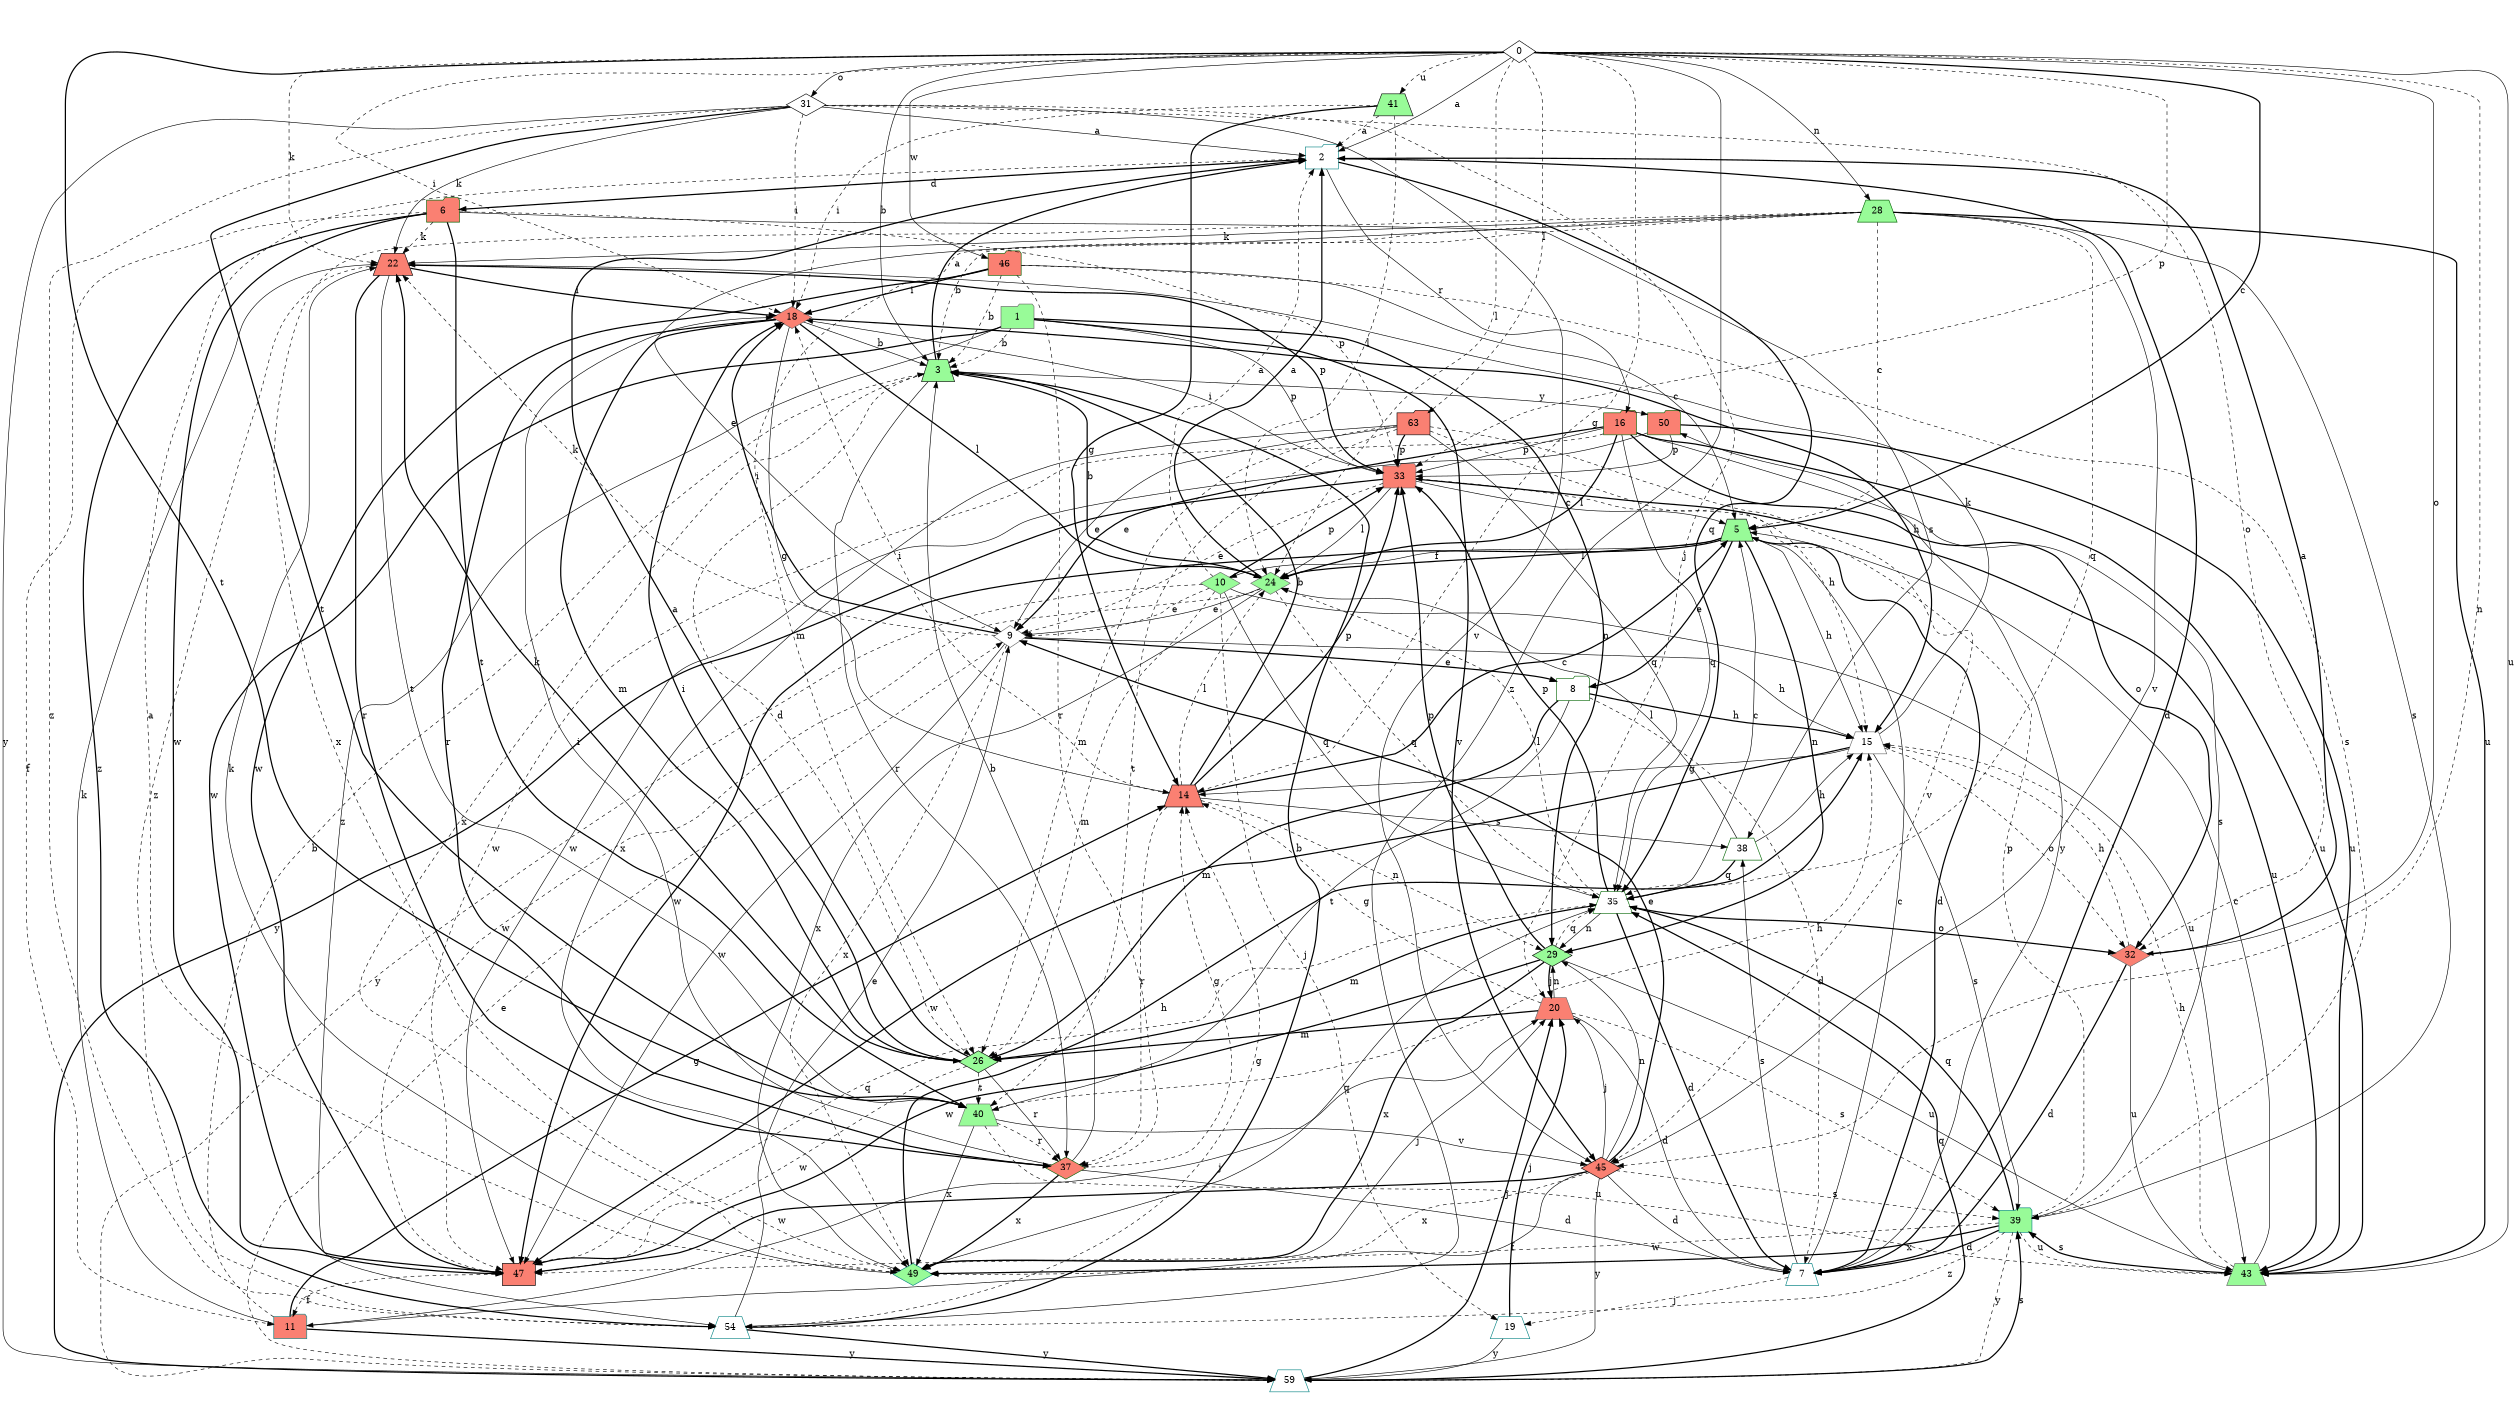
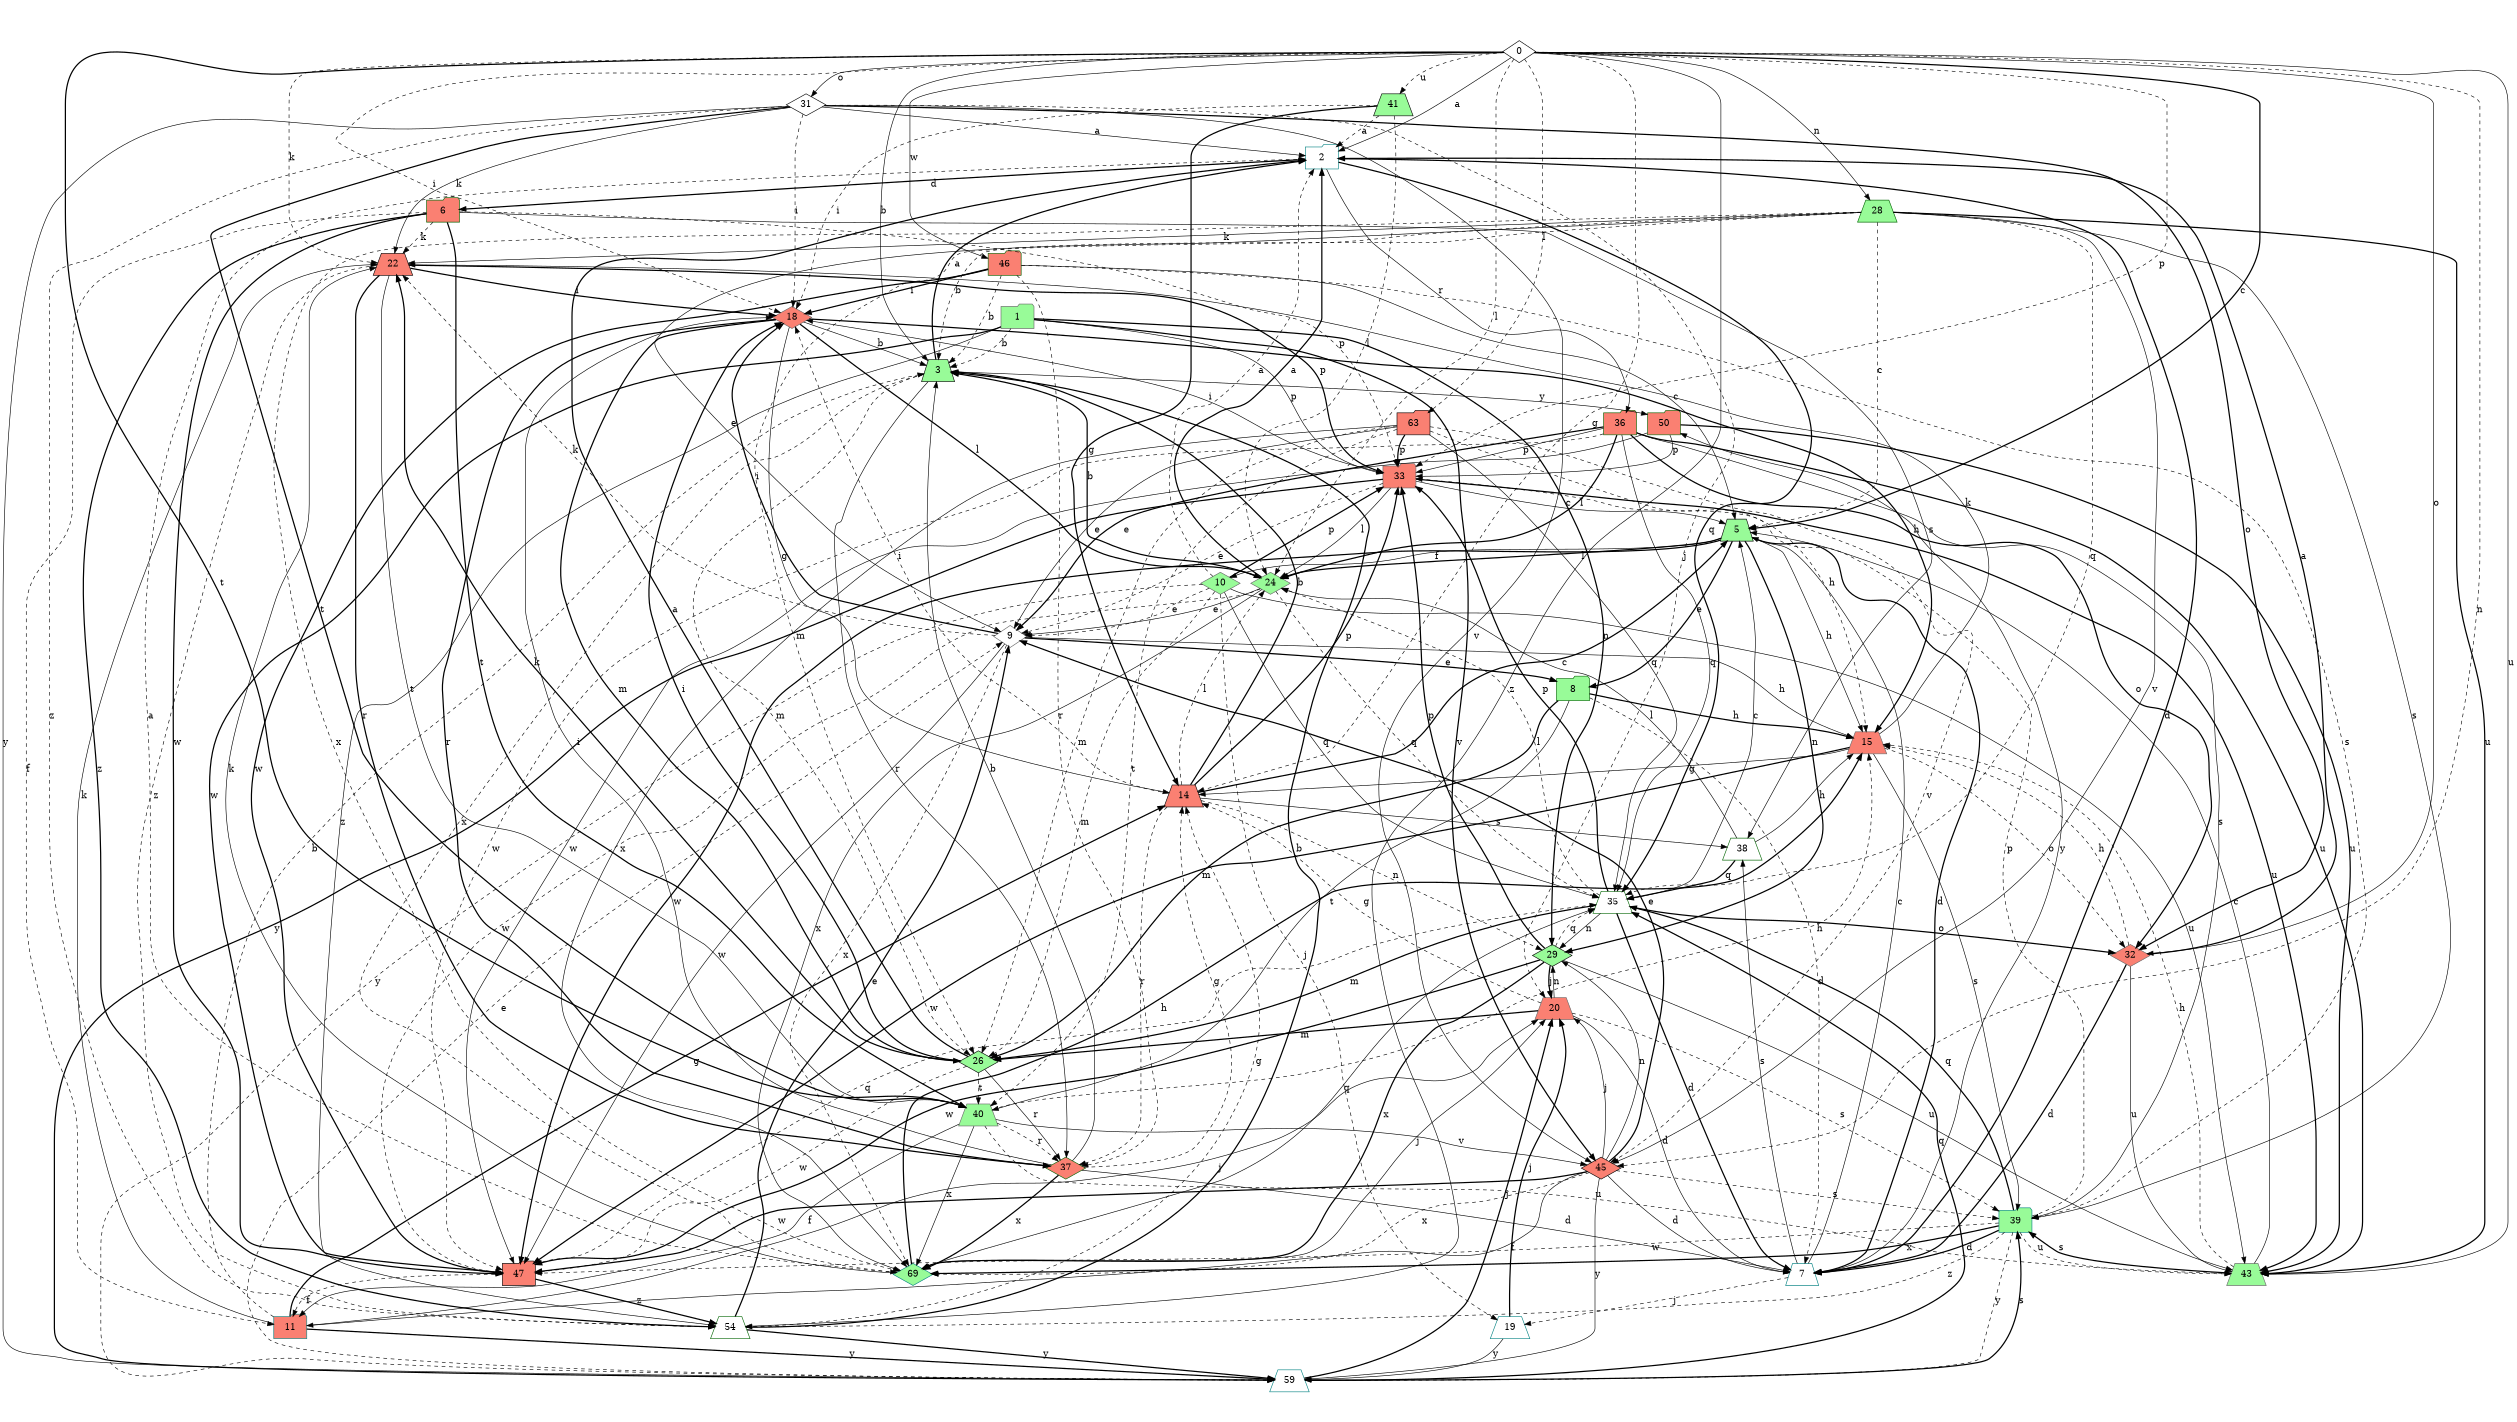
edge "31" -> "32": style dashed -> bold
node "16": label "16" -> "36"
node "8": fillcolor white -> palegreen
edge "3" -> "26": label "d" -> "m"
node "15": fillcolor white -> salmon
edge "54" -> "9": style solid -> bold
edge "40" -> "11": added, label "f"
node "49": label "49" -> "69"
edge "47" -> "54": added, label "z"
node "54": color teal -> darkgreen
